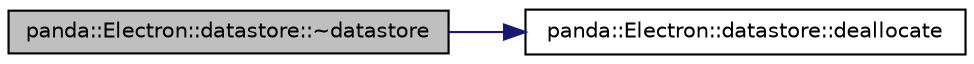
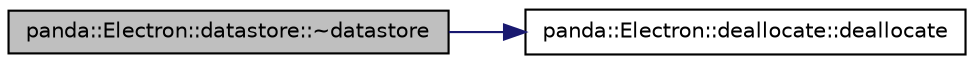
node "panda::Electron::datastore::deallocate": label "panda::Electron::datastore::deallocate" -> "panda::Electron::deallocate::deallocate"
